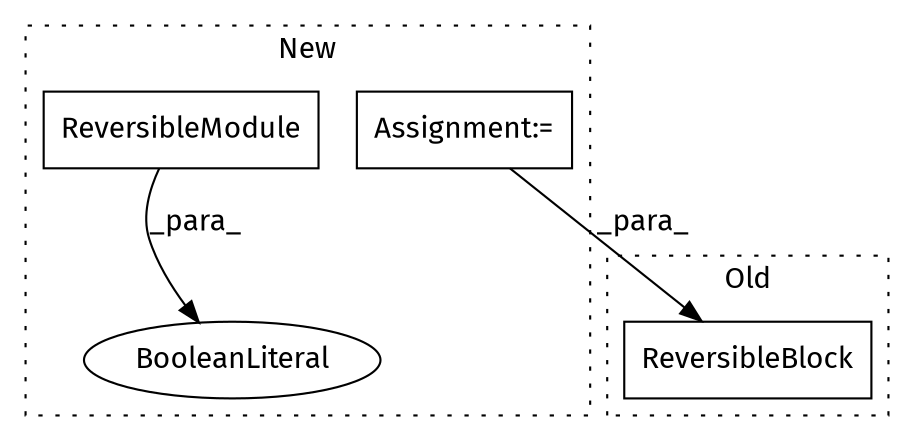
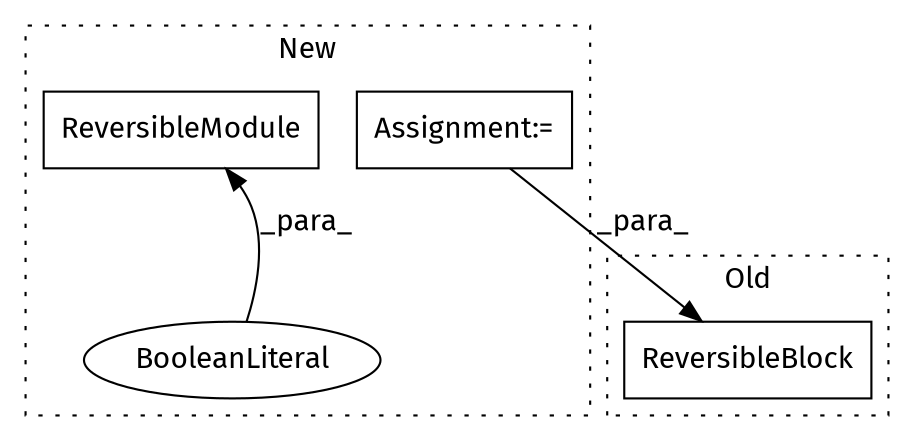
edge "ReversibleModule" -> "BooleanLiteral": reversed
